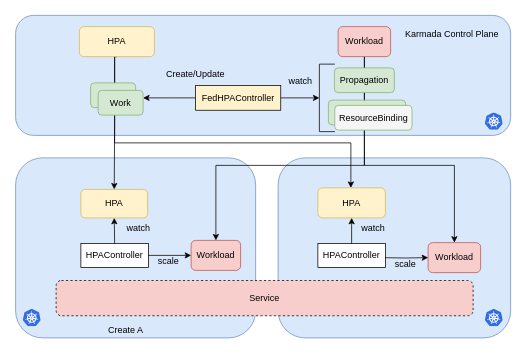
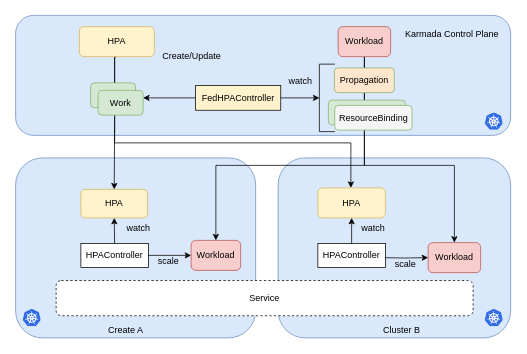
node "Create/Update": moved (195, 74) -> (192, 56)
node "Propagation": fillcolor #d5e8d4 -> #ffe6cc
node "Service": fillcolor #f8cecc -> #ffffff
node "Cluster B": added
